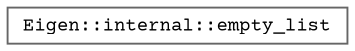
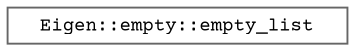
node "Eigen::internal::empty_list": label "Eigen::internal::empty_list" -> "Eigen::empty::empty_list"
